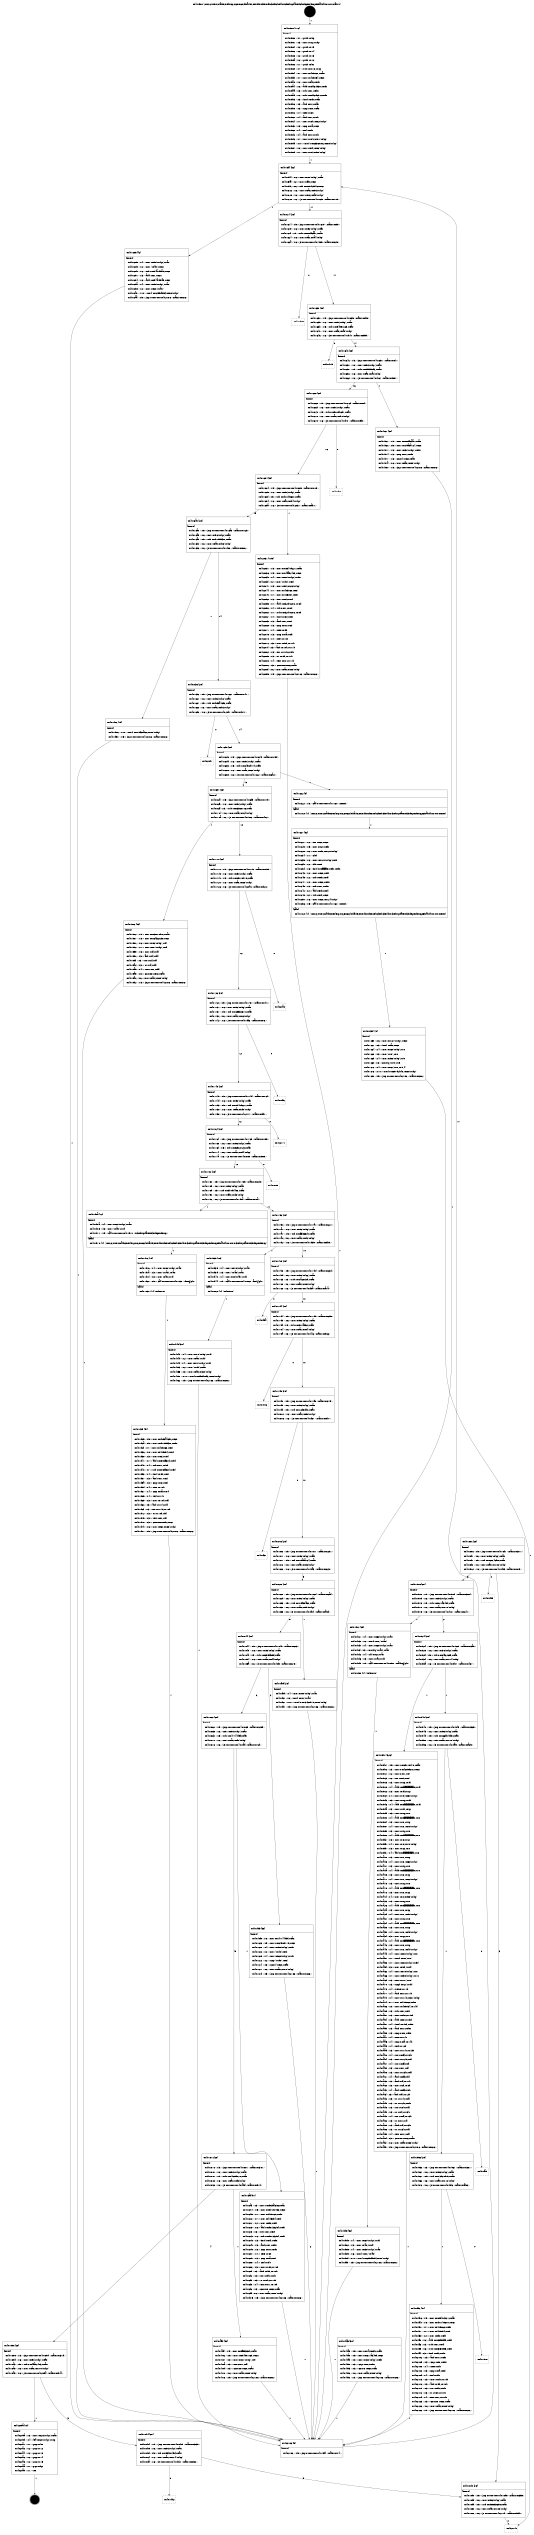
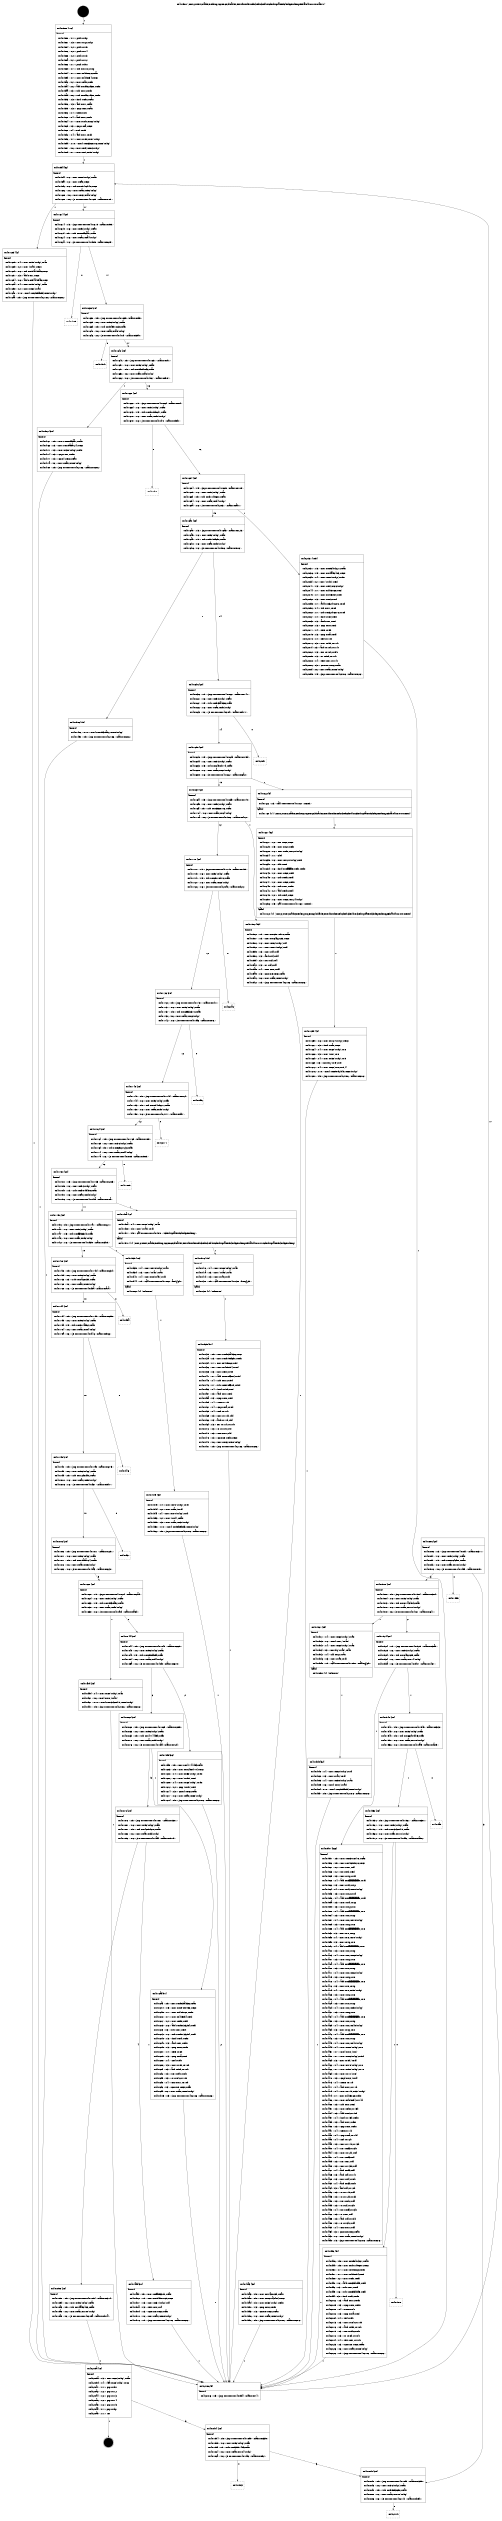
edge "0x401c5b [42]" -> "0x40211b": now "0x401c5b [42]" -> "0x402186 [5]"
edge "0x401898 [28]" -> "0x4018b4 [28]": now "0x40209a [18]" -> "0x4018b4 [28]"
